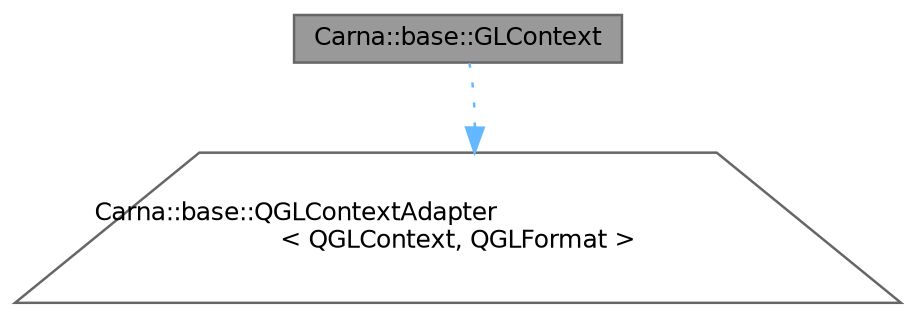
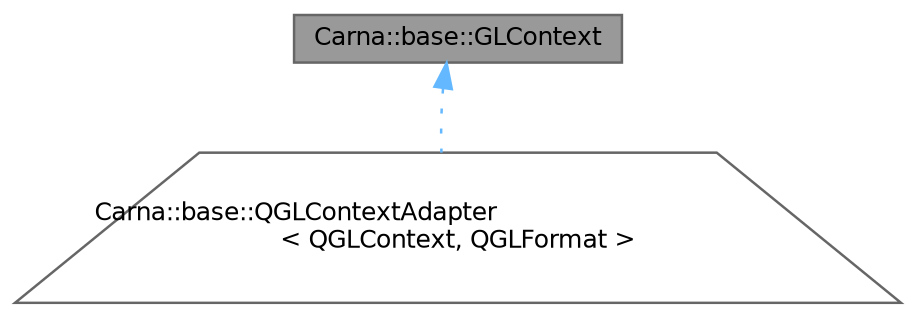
edge "Carna::base::GLContext" -> "Carna::base::QGLContextAdapter < QGLContext, QGLFormat >": reversed
